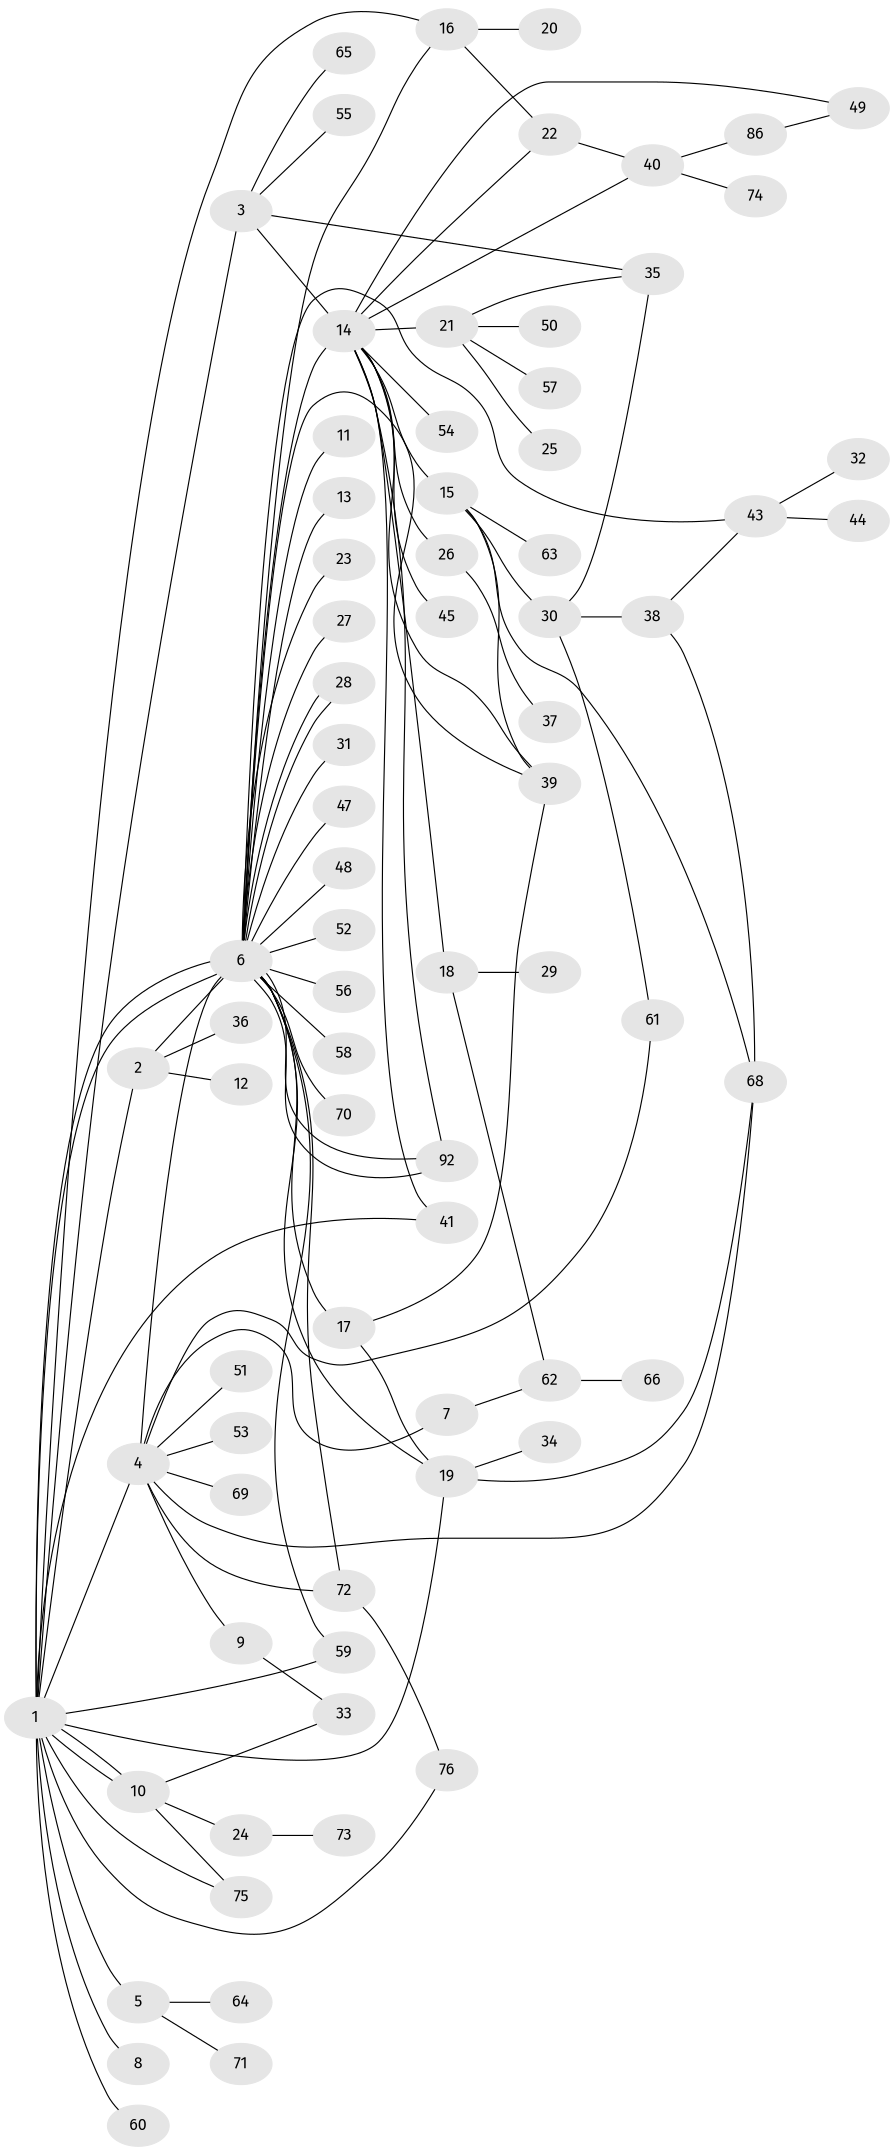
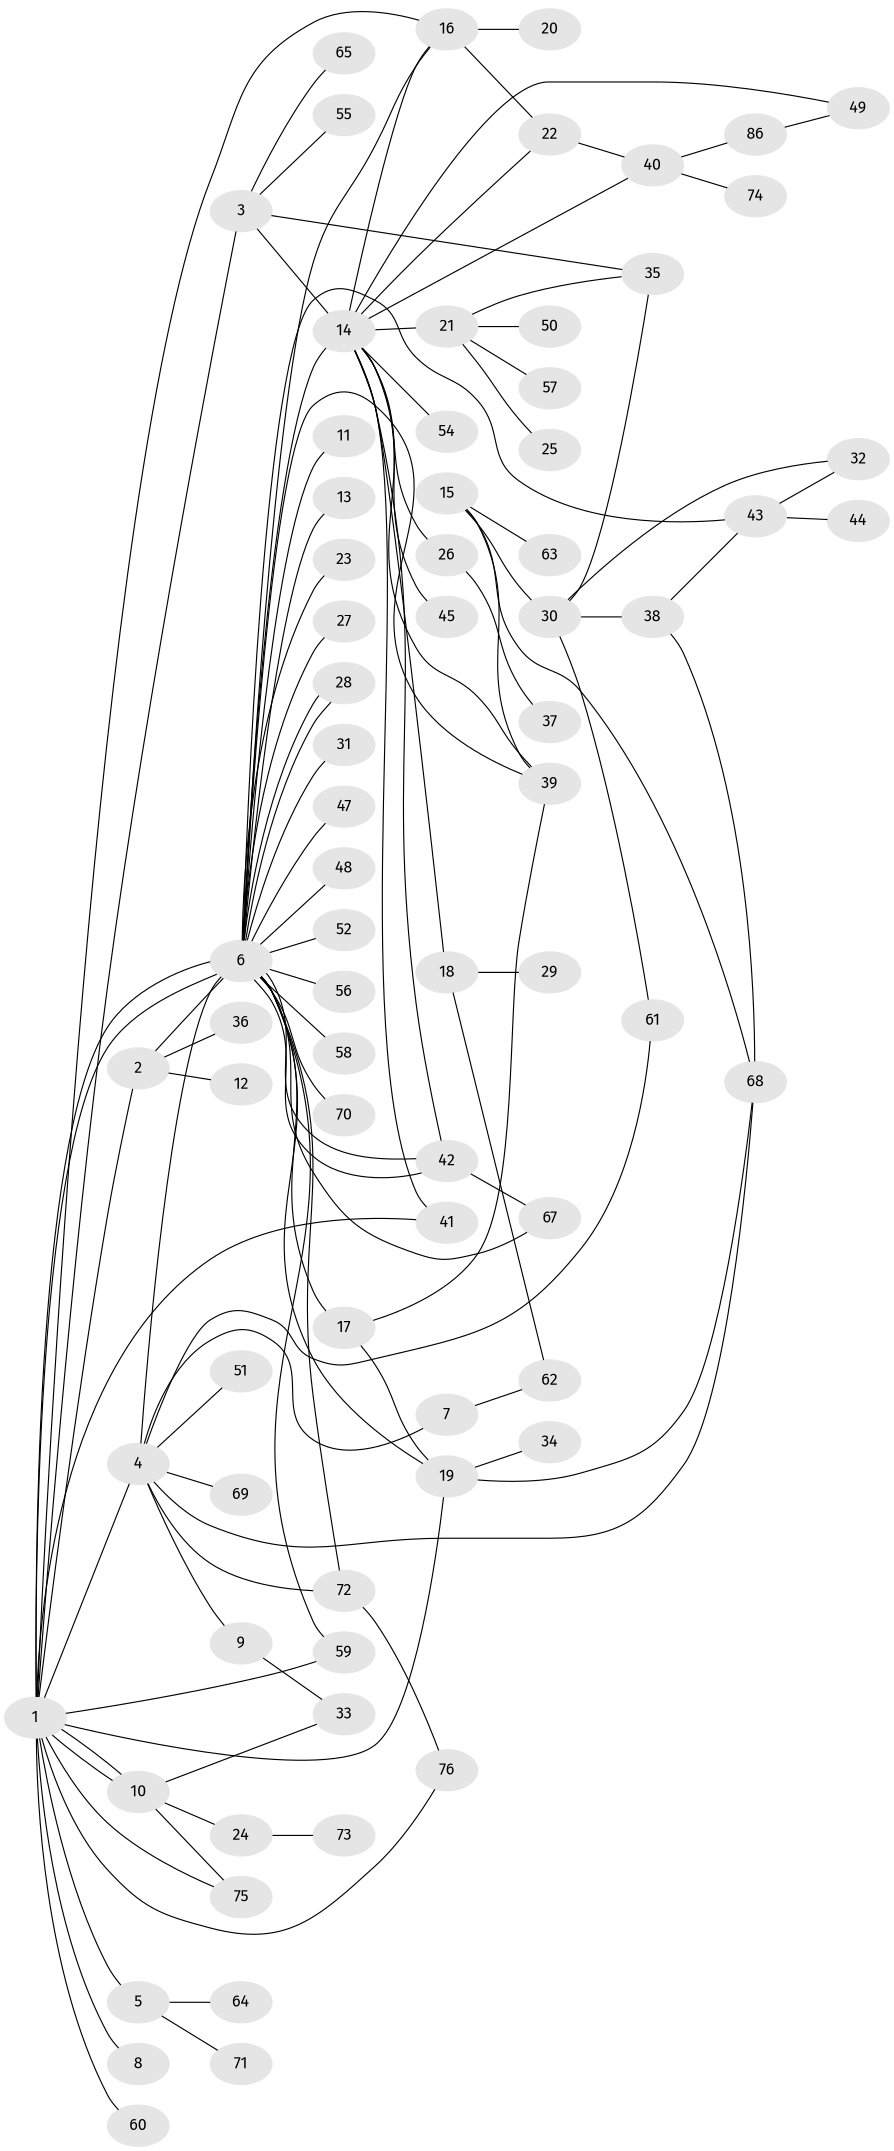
edge "14" -- "15": now "14" -- "16"
edge "32" -- "30": added
node "92": label "92" -> "42"
node "67": added
node "66": removed
node "53": removed
